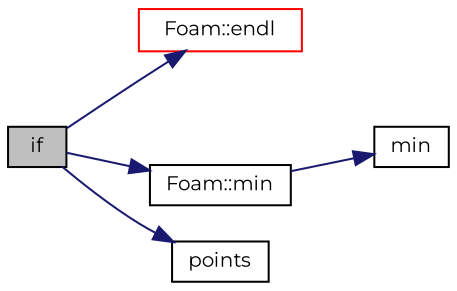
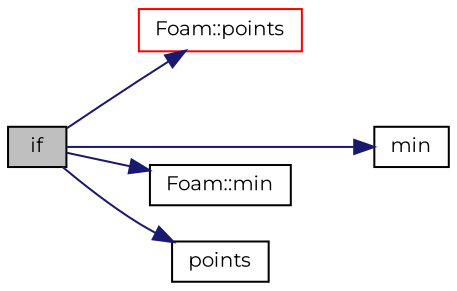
node "Foam::endl": label "Foam::endl" -> "Foam::points"
edge "Foam::min" -> "min": now "if" -> "min"
